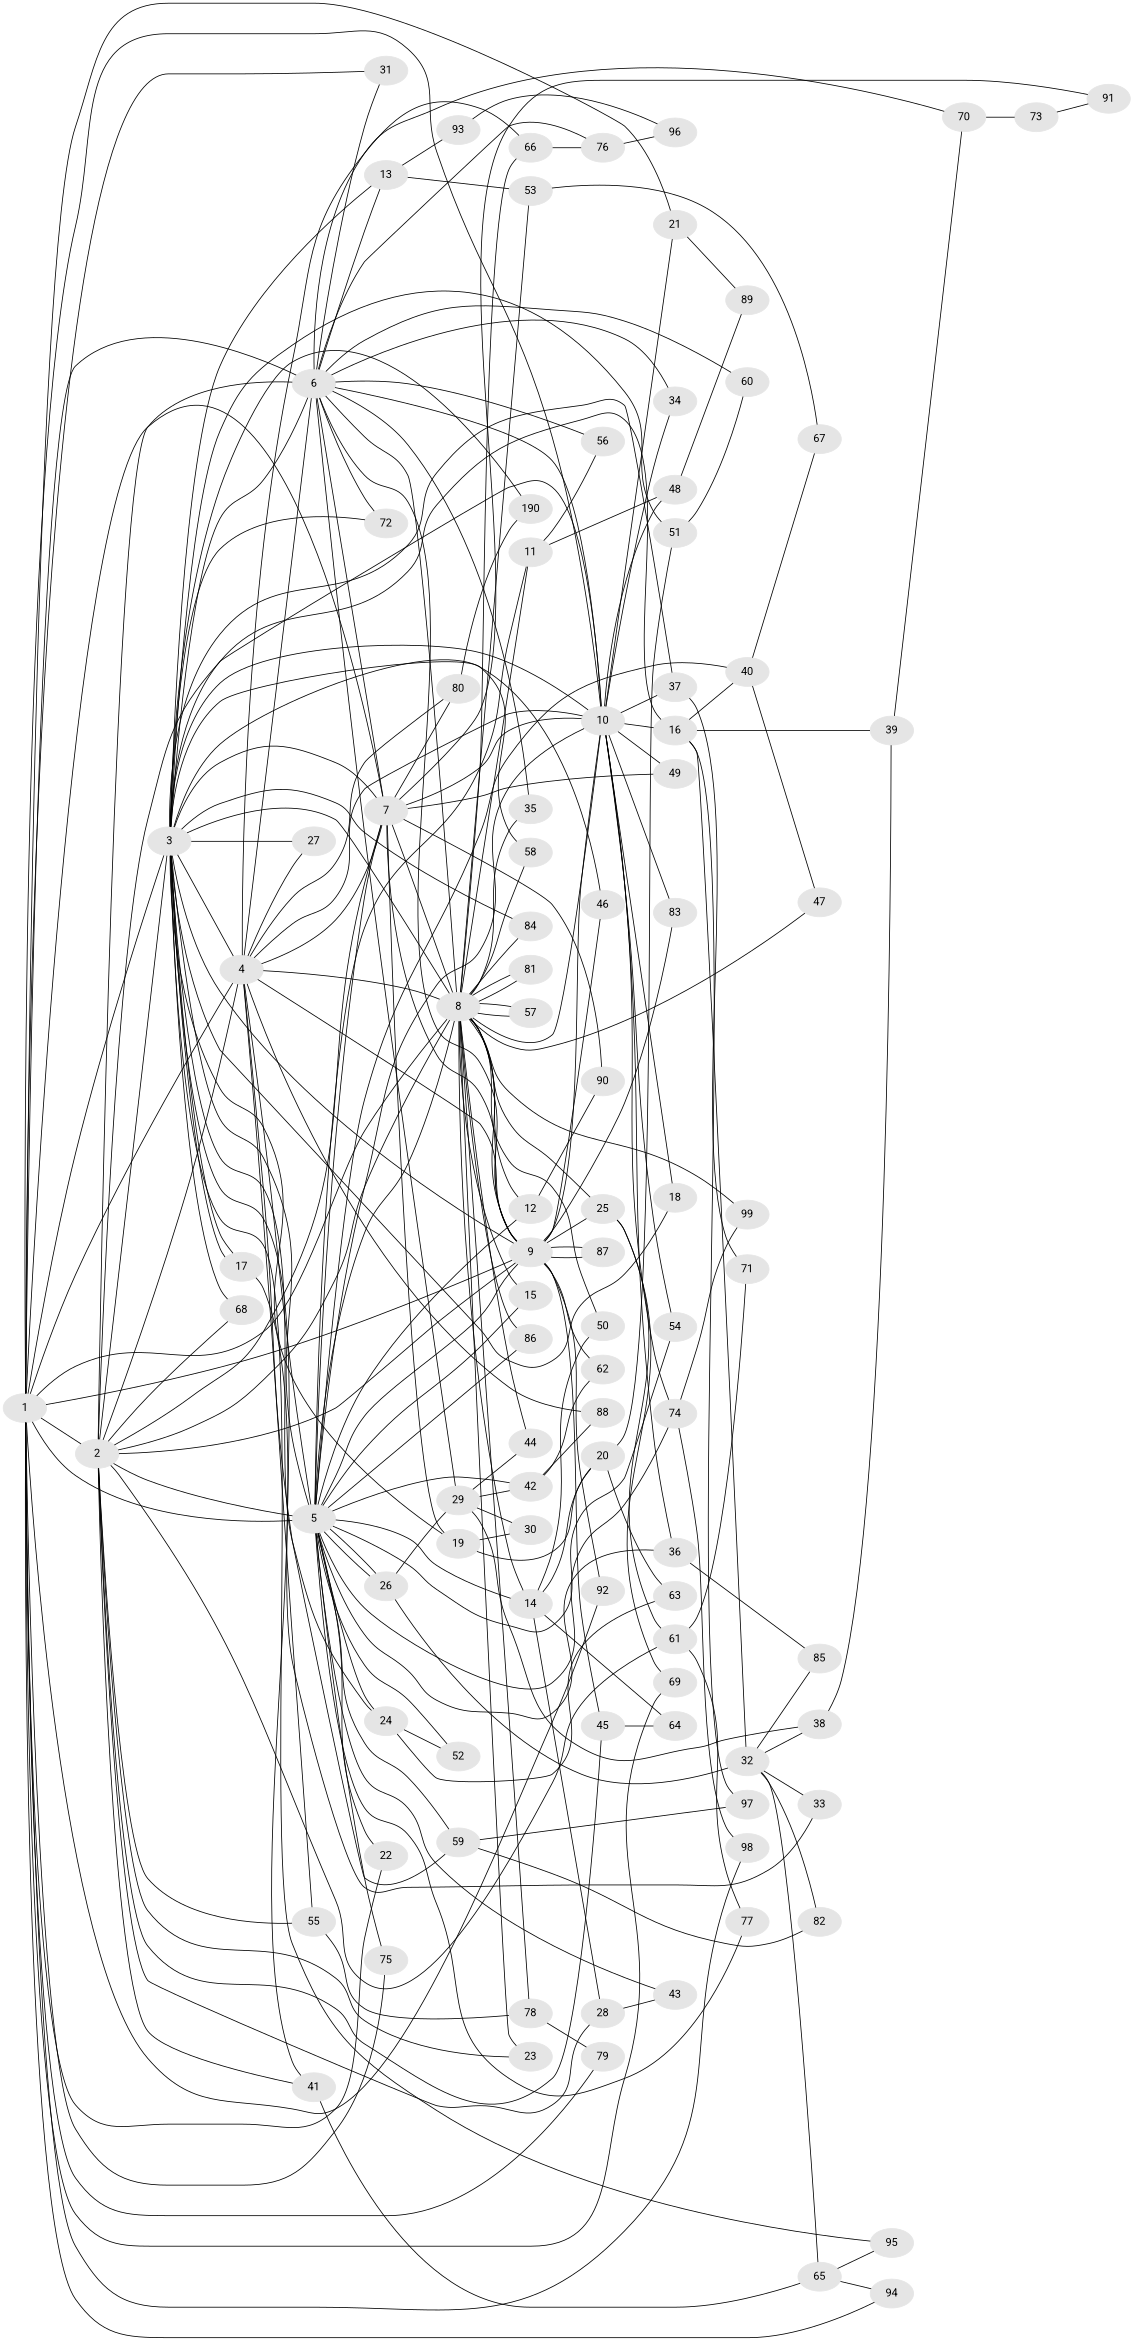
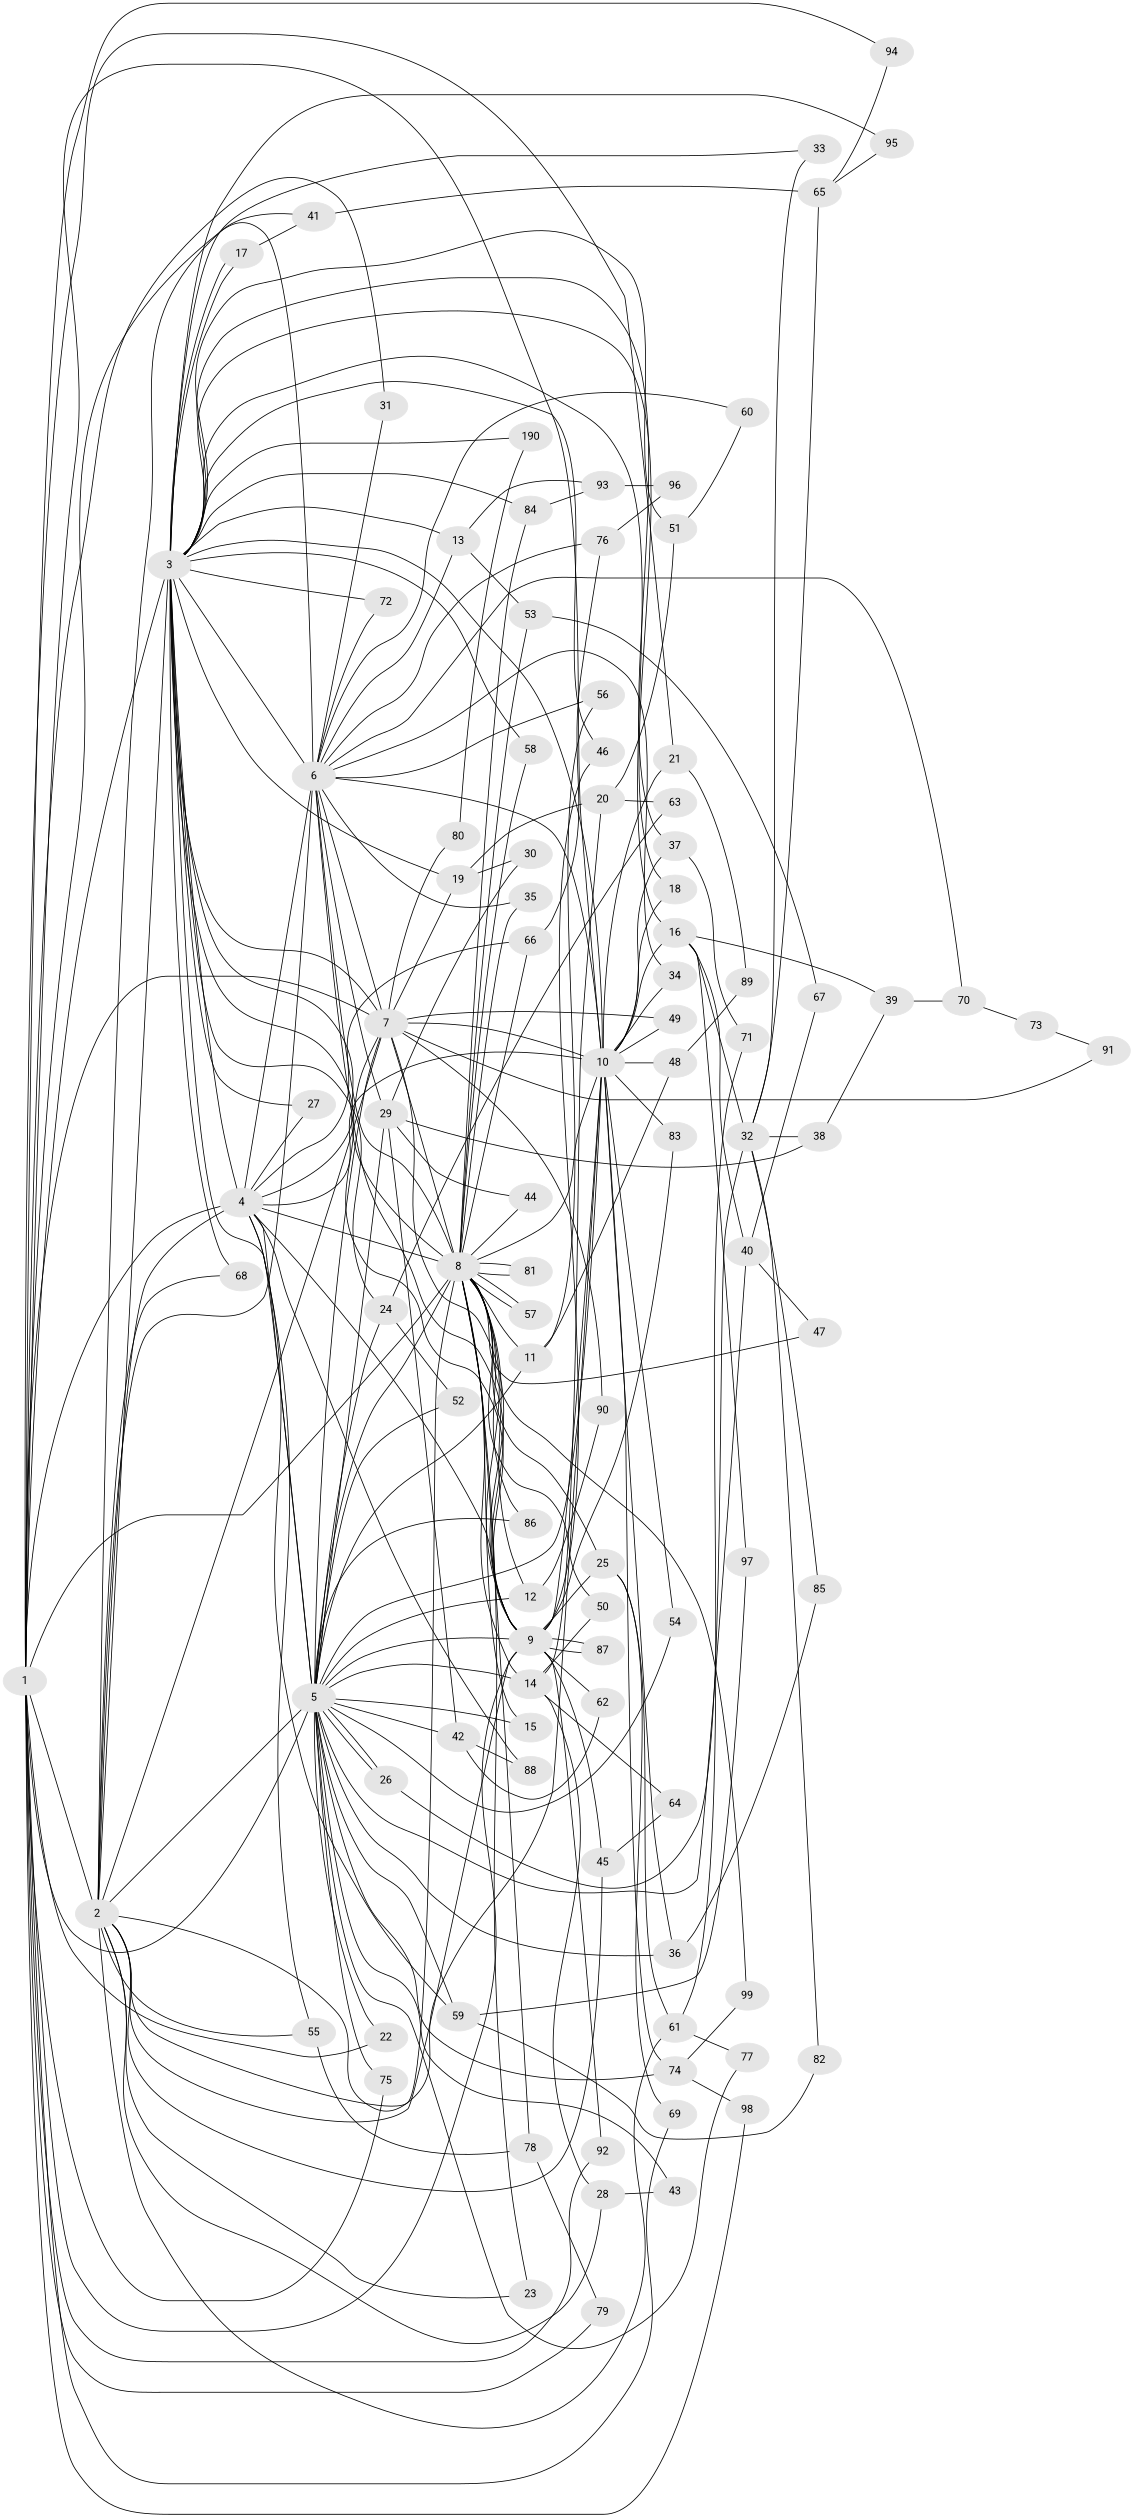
edge "93" -- "84": added
edge "80" -- "4": removed
edge "29" -- "26": now "29" -- "5"
